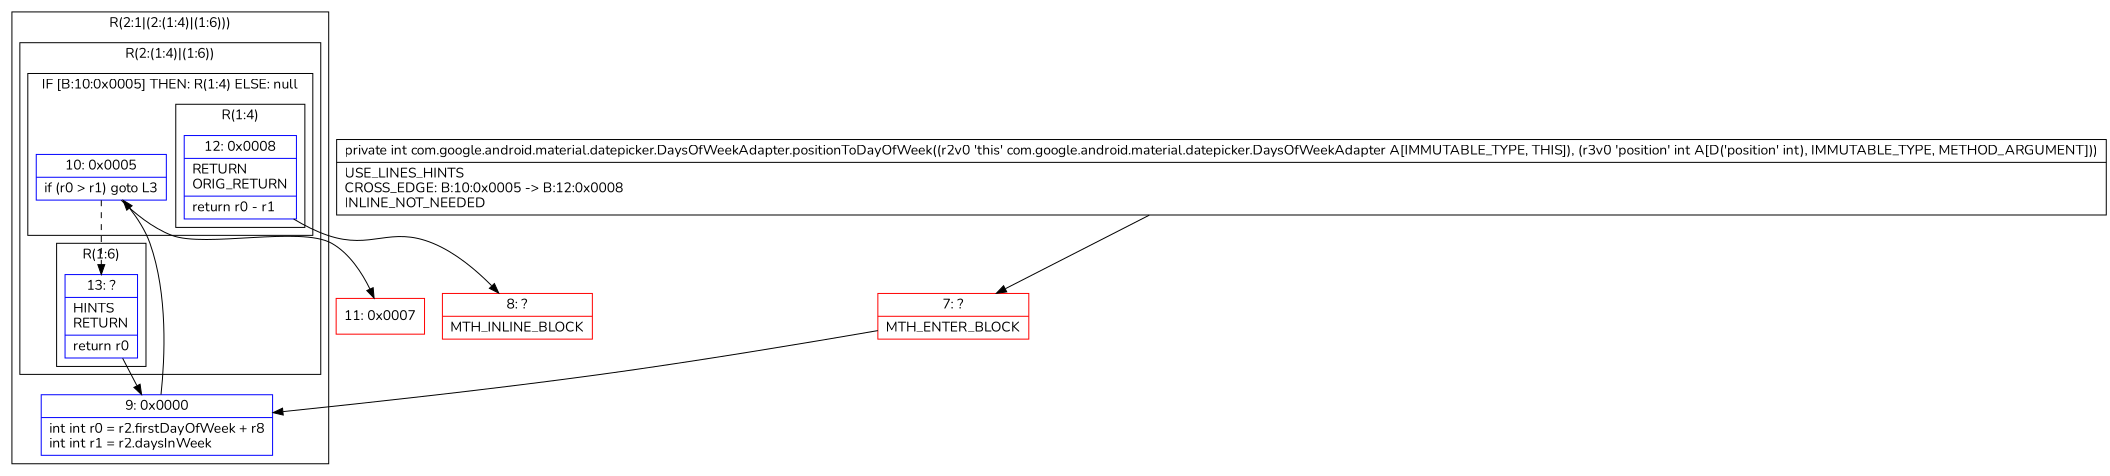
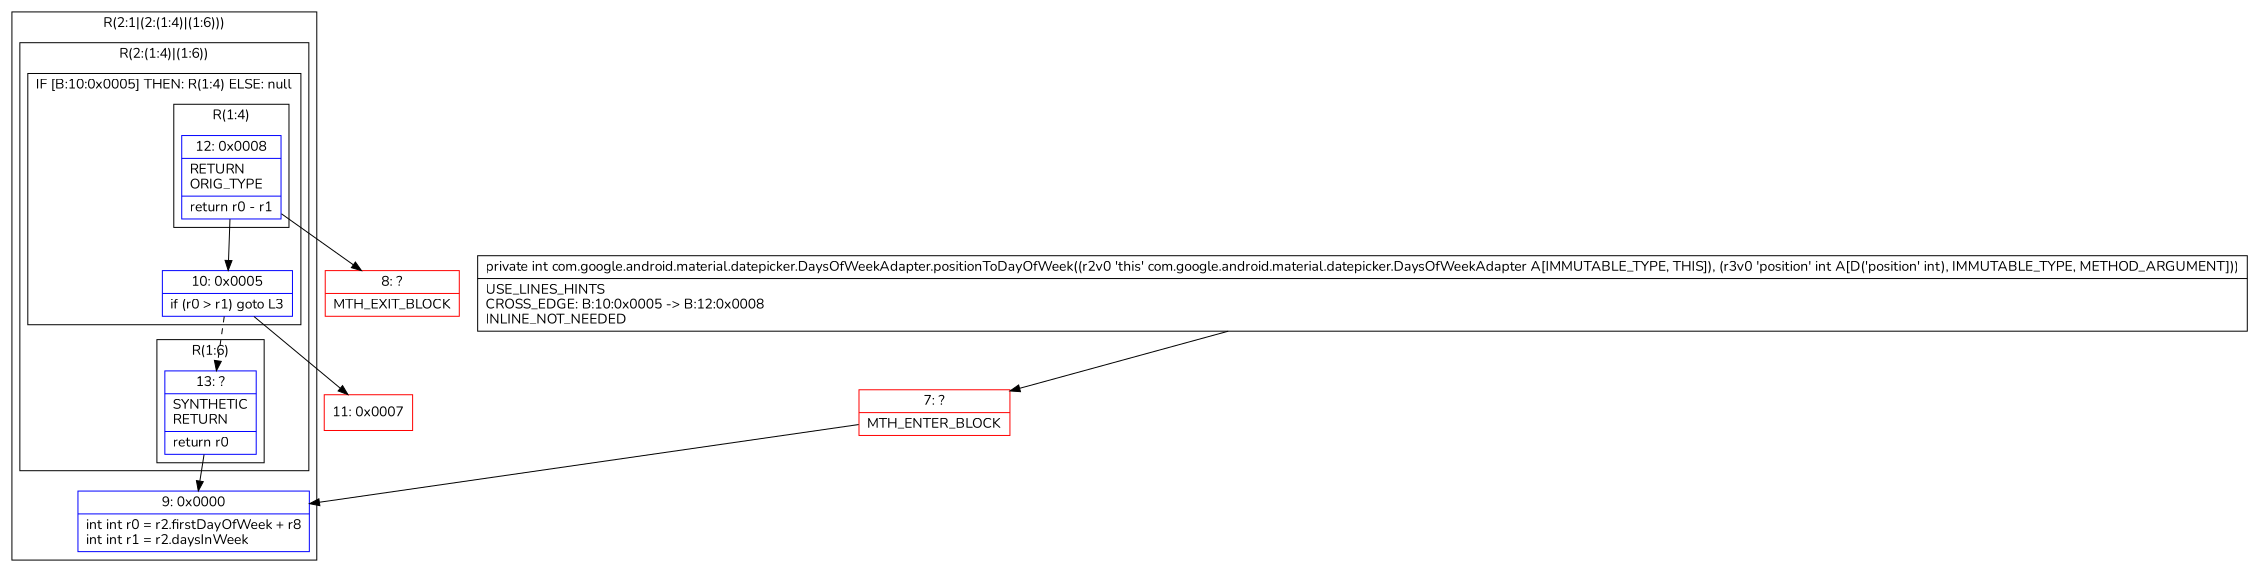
node "12: 0x0008": text "ORIG_RETURN" -> "ORIG_TYPE"
edge "9: 0x0000" -> "10: 0x0005": now "12: 0x0008" -> "10: 0x0005"
node "13: ?": text "HINTS" -> "SYNTHETIC"
node "8: ?": text "MTH_INLINE_BLOCK" -> "MTH_EXIT_BLOCK"
